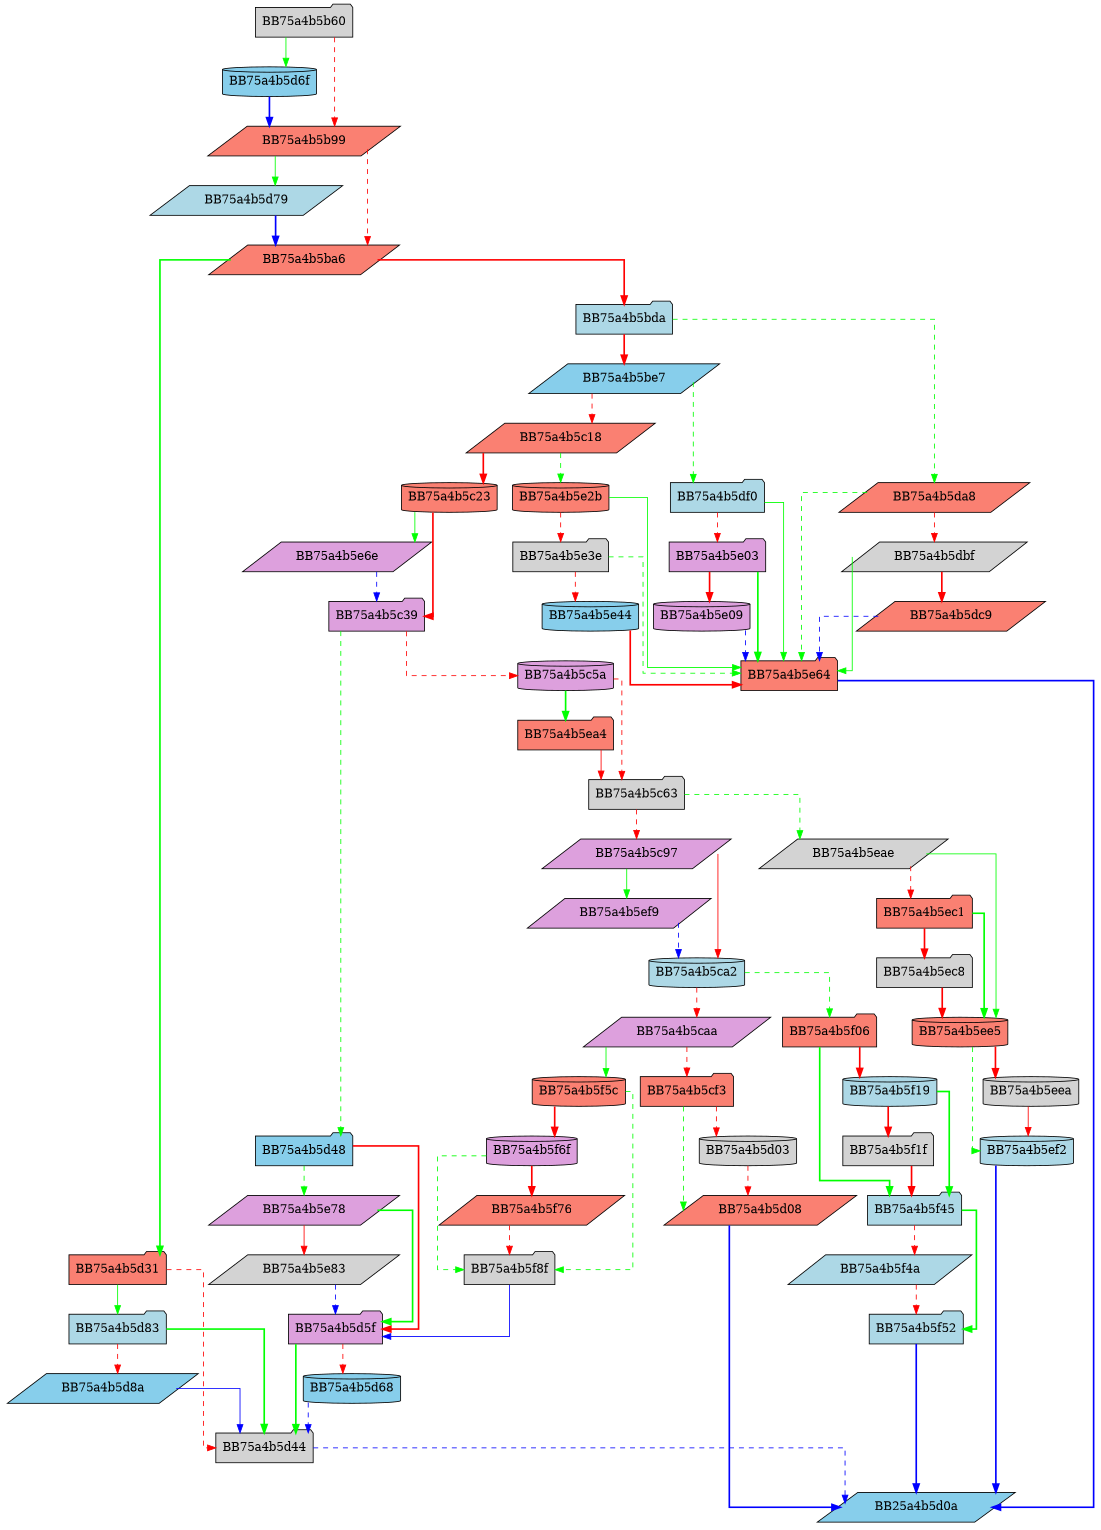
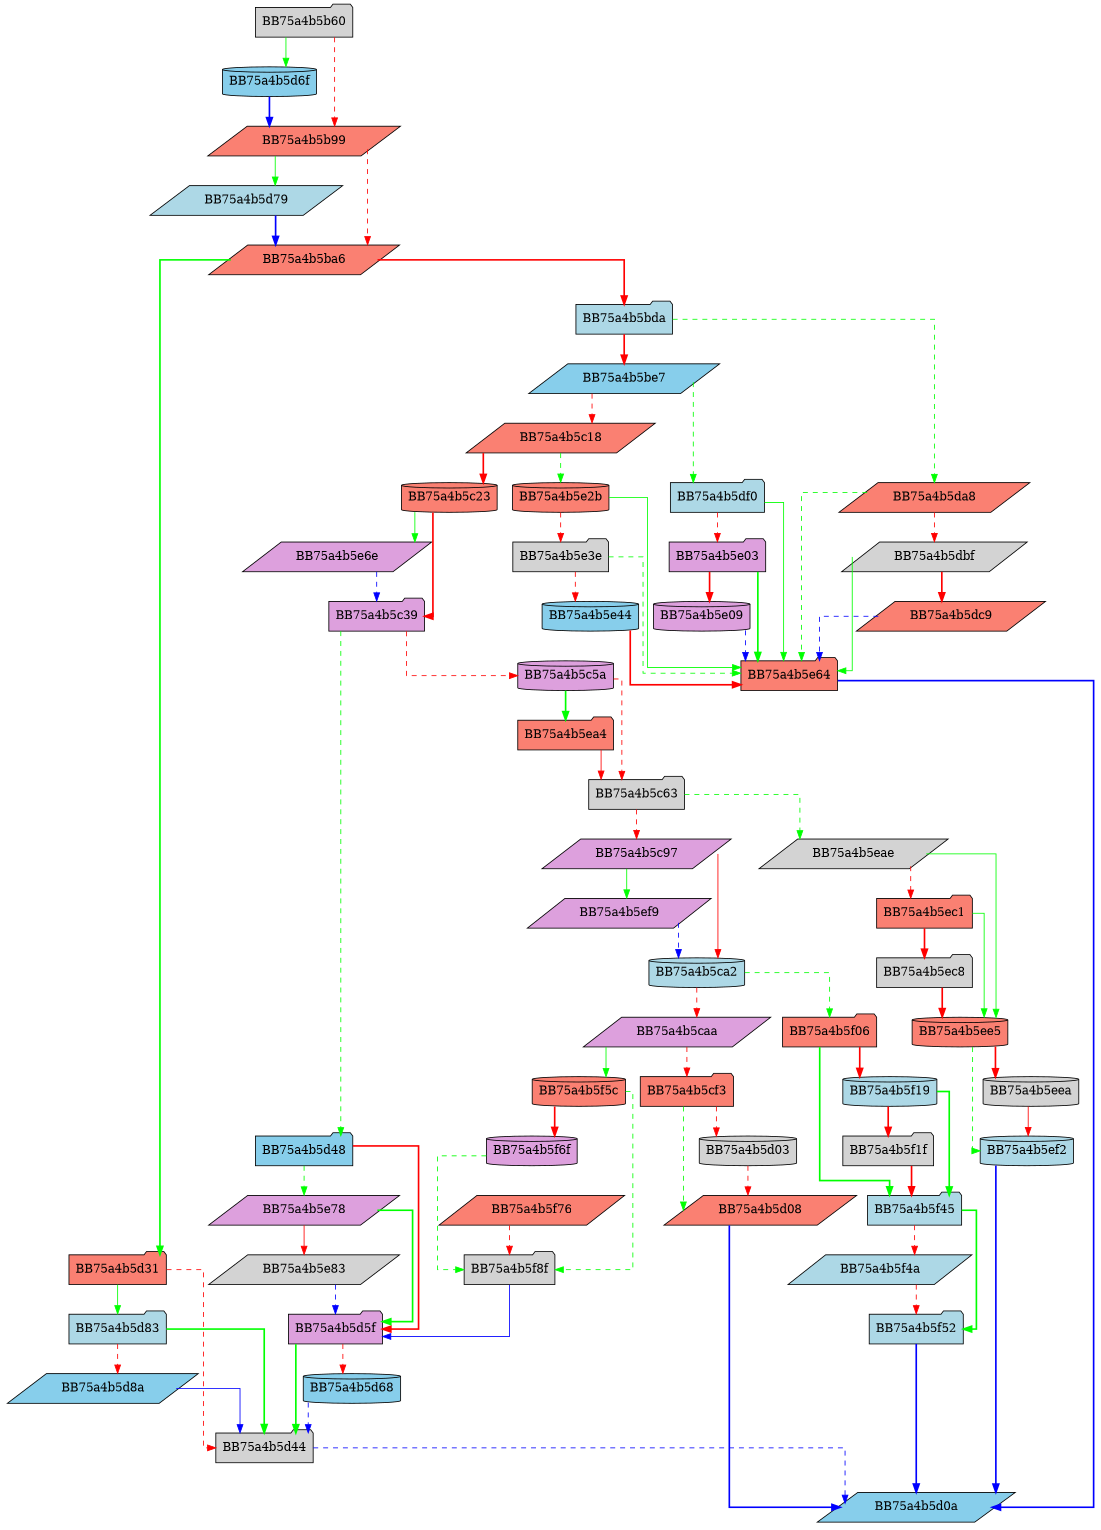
edge "BB75a4b5ec1" -> "BB75a4b5ee5": style bold -> solid
edge "BB75a4b5f6f" -> "BB75a4b5f76": removed
node "BB25a4b5d0a": label "BB25a4b5d0a" -> "BB75a4b5d0a"
